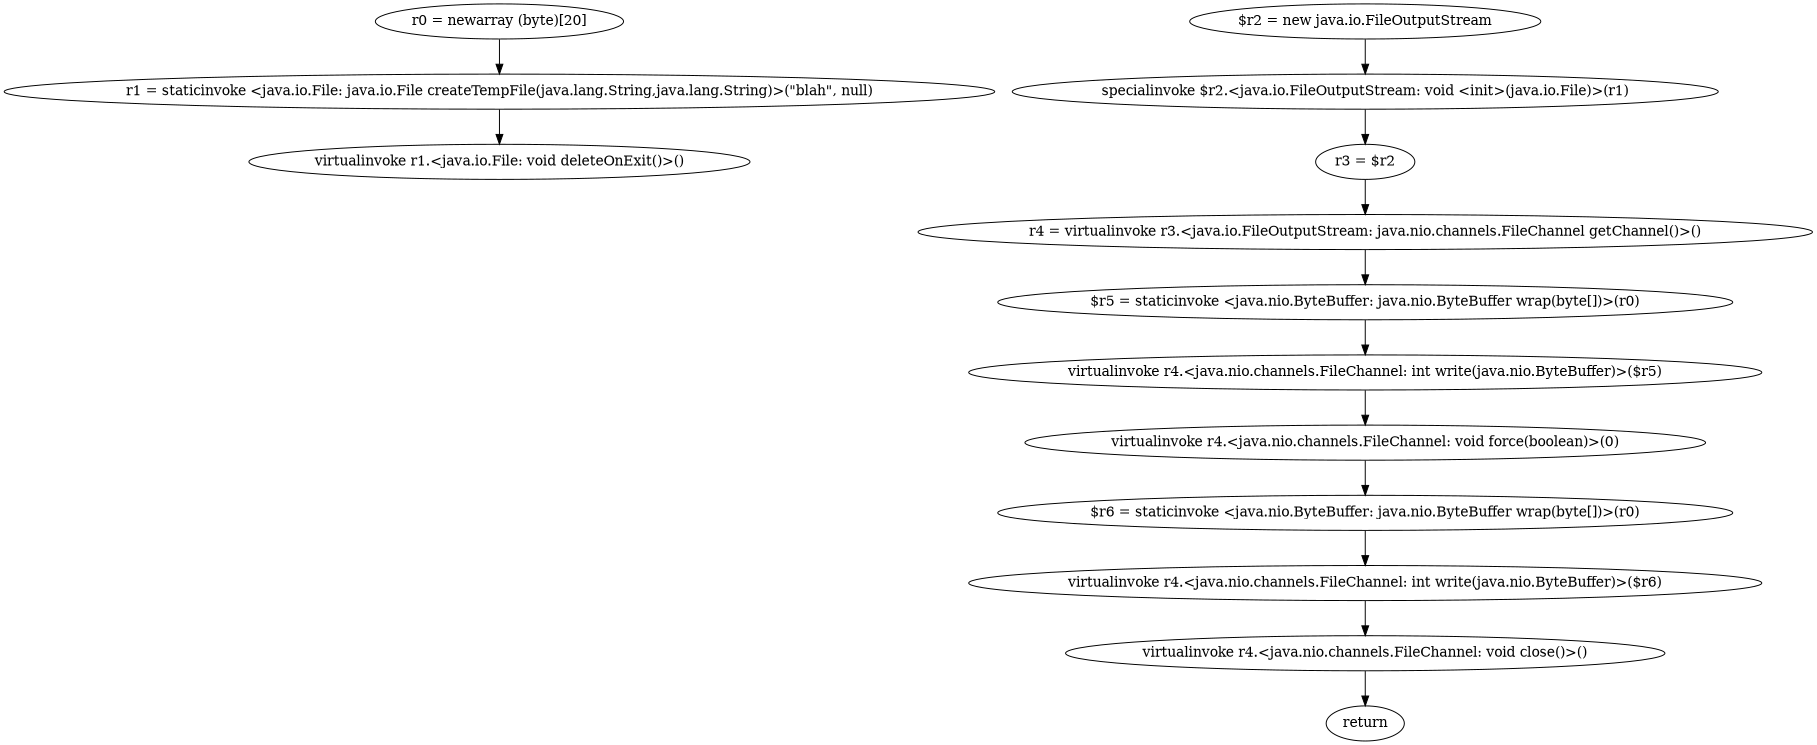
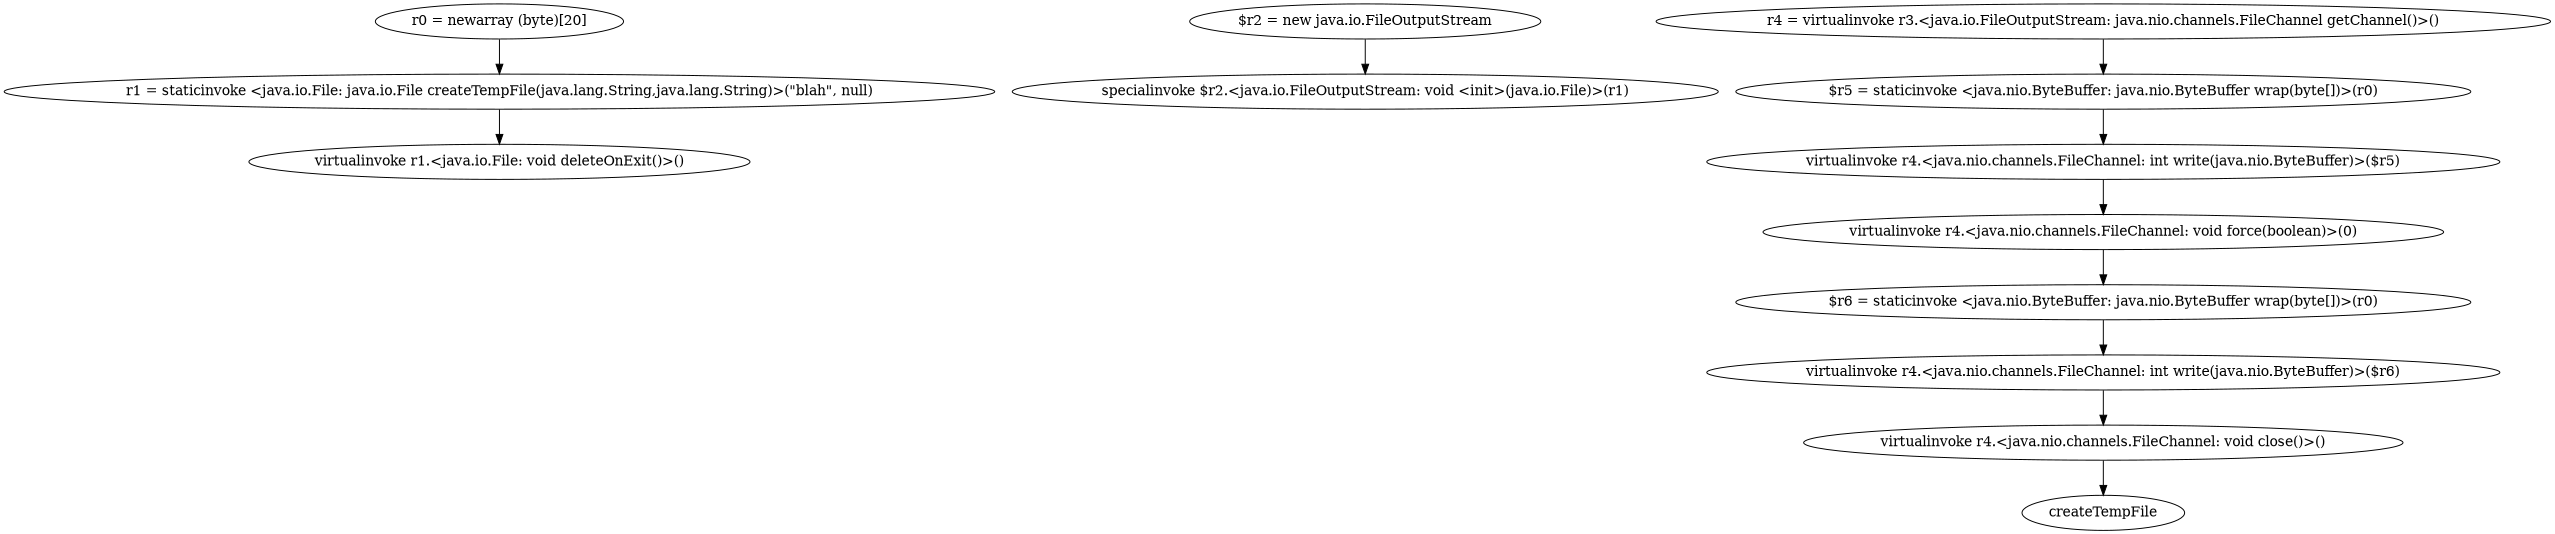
node "r3 = $r2": removed
node "return": label "return" -> "createTempFile"
